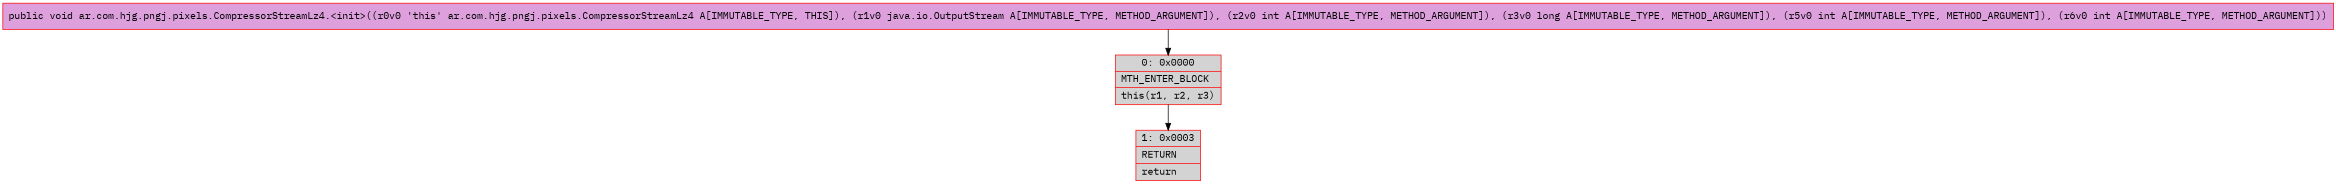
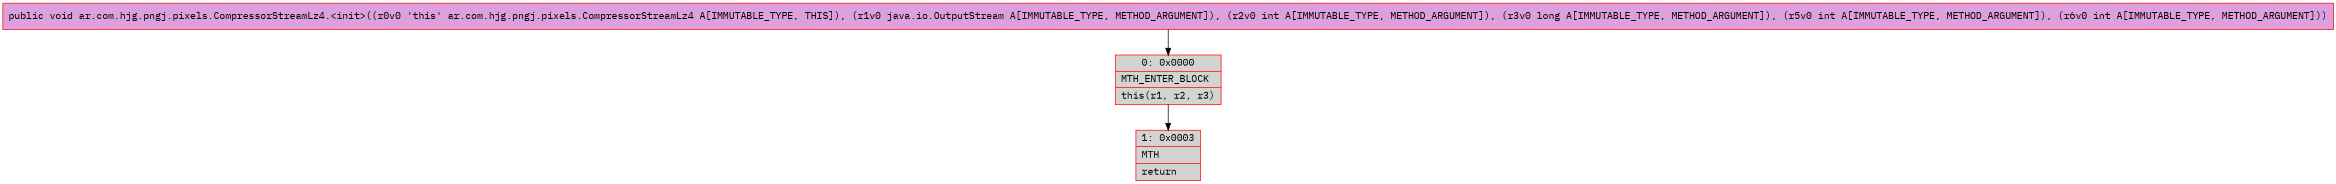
node "1: 0x0003": text "RETURN" -> "MTH"
